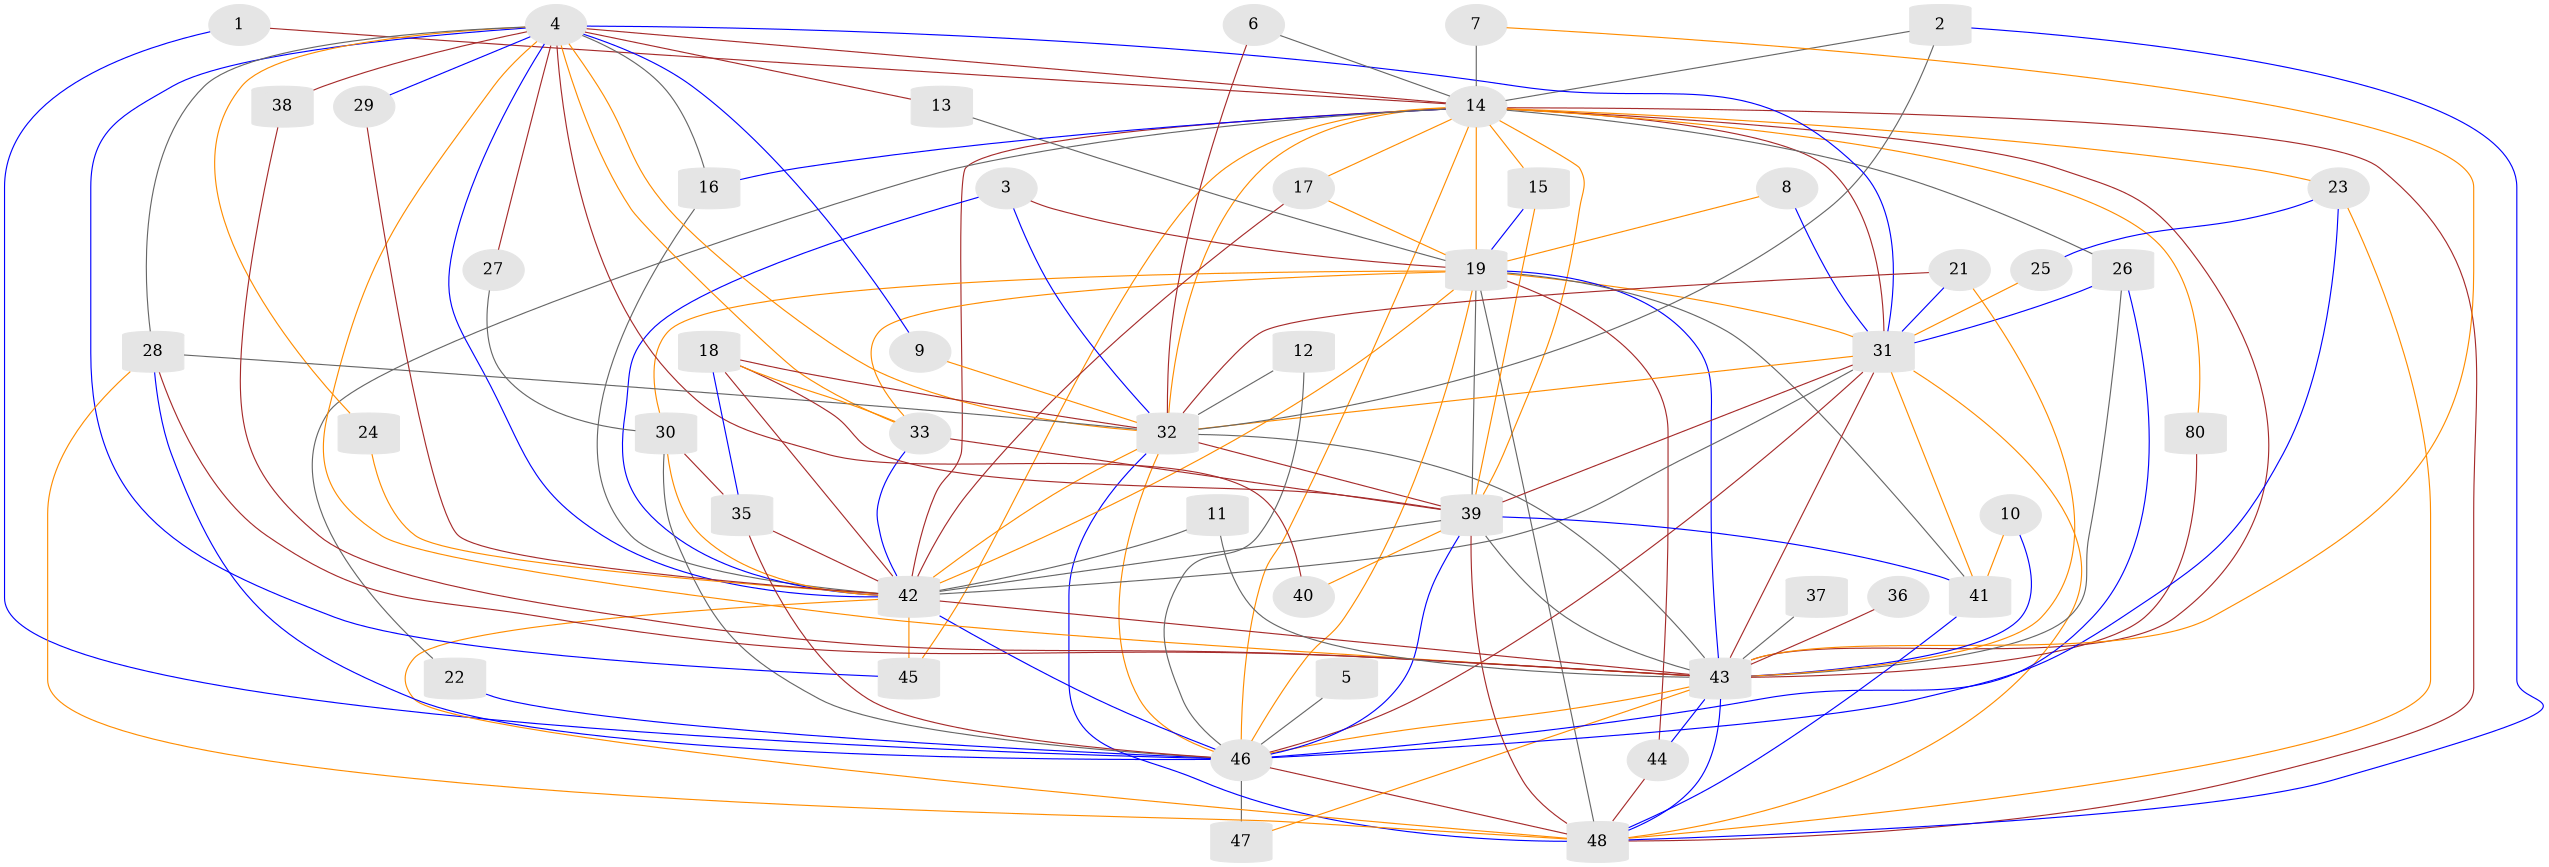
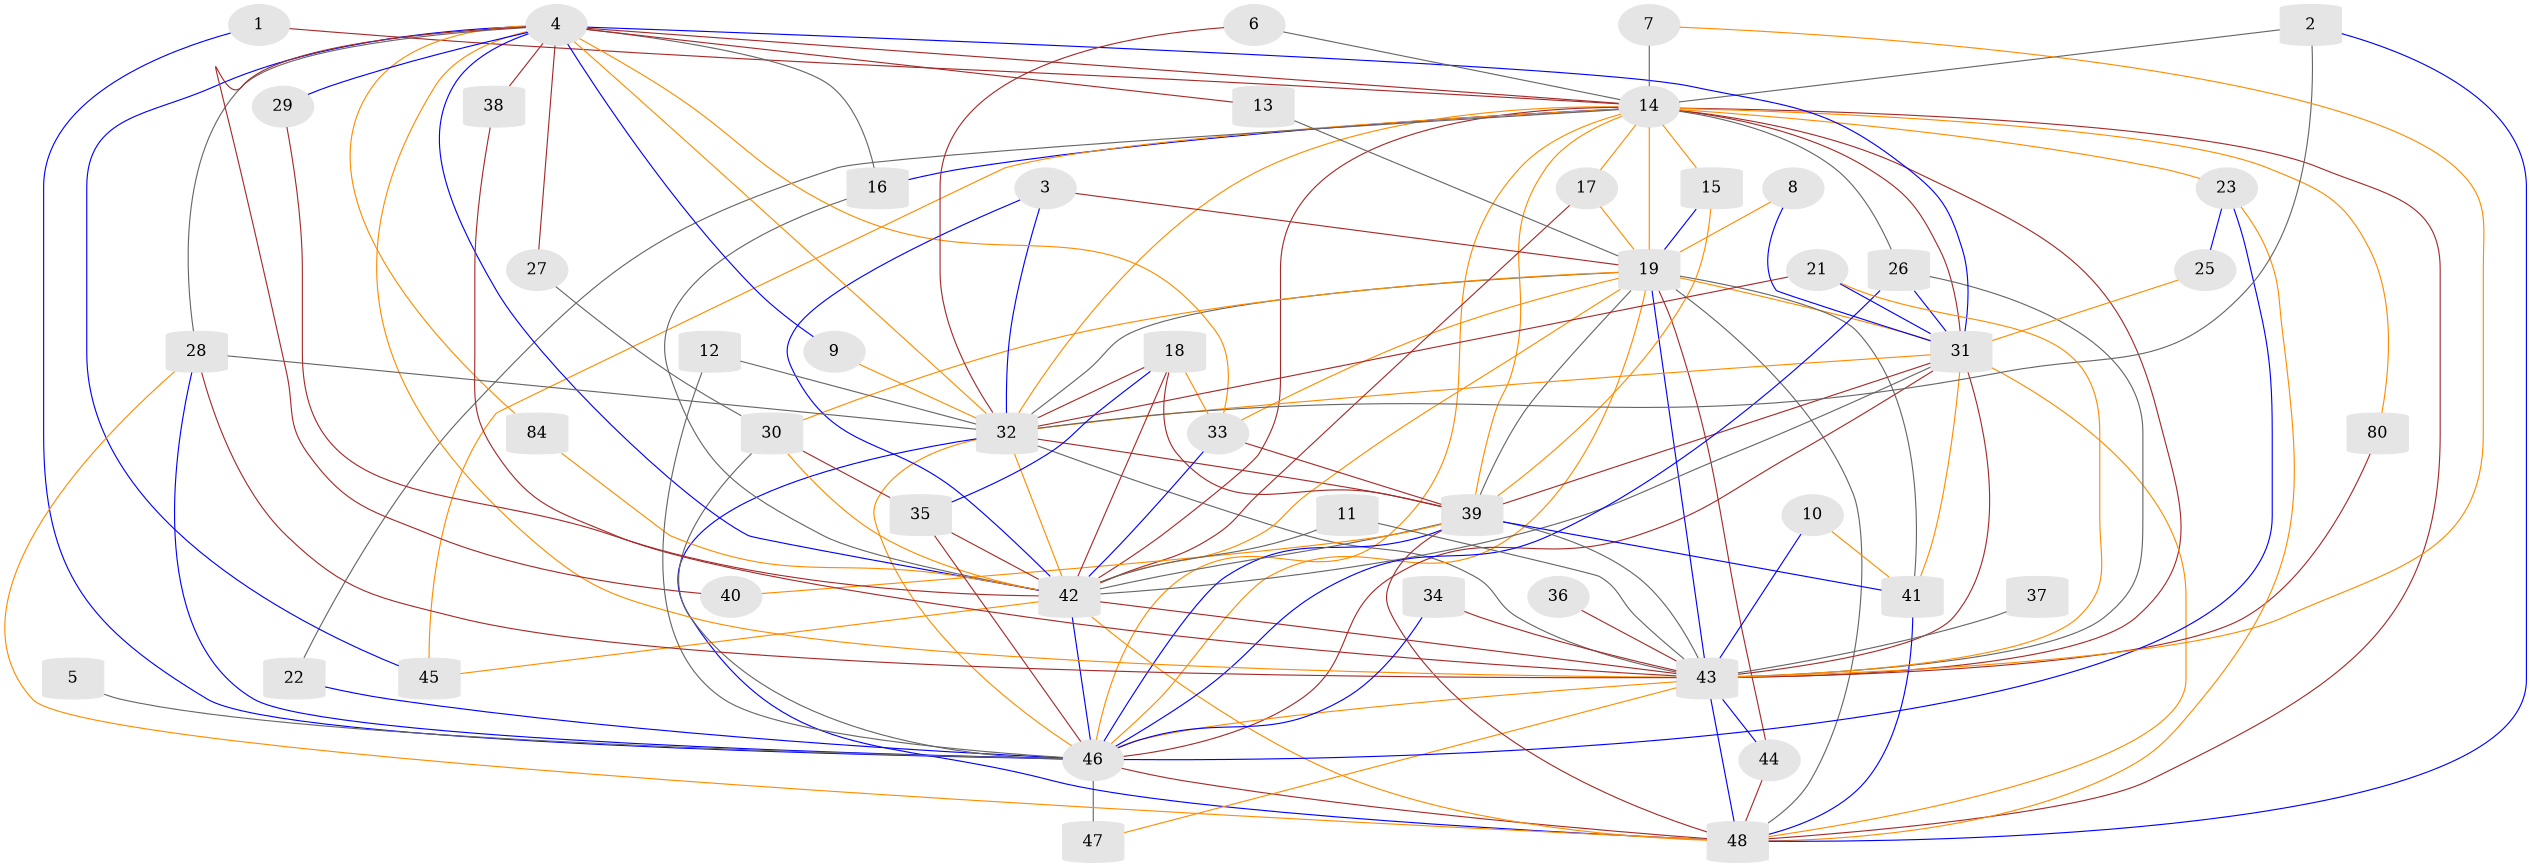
edge "19" -- "32": added
node "24": label "24" -> "84"
node "34": added
